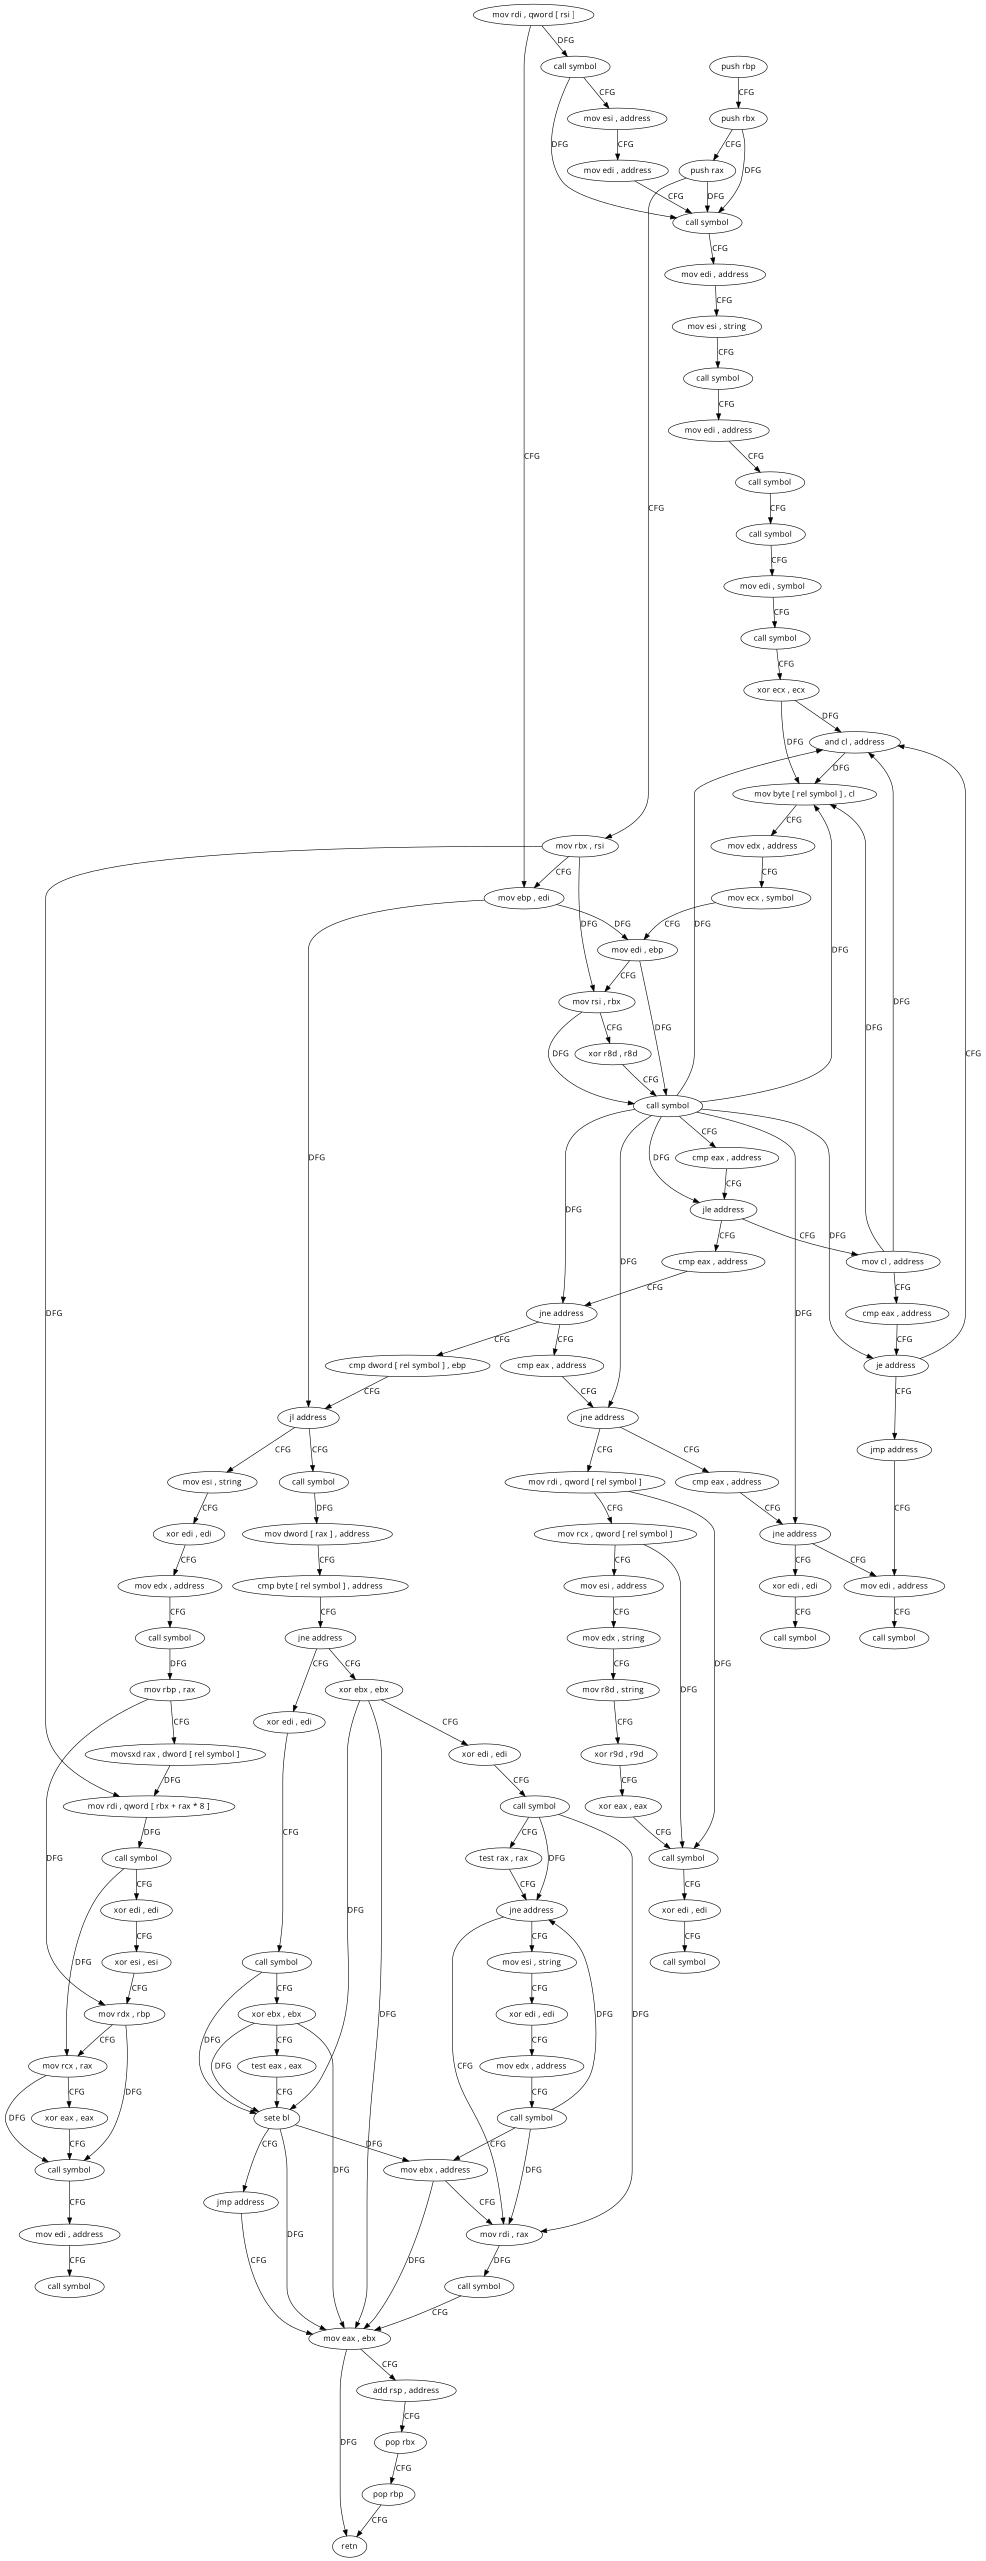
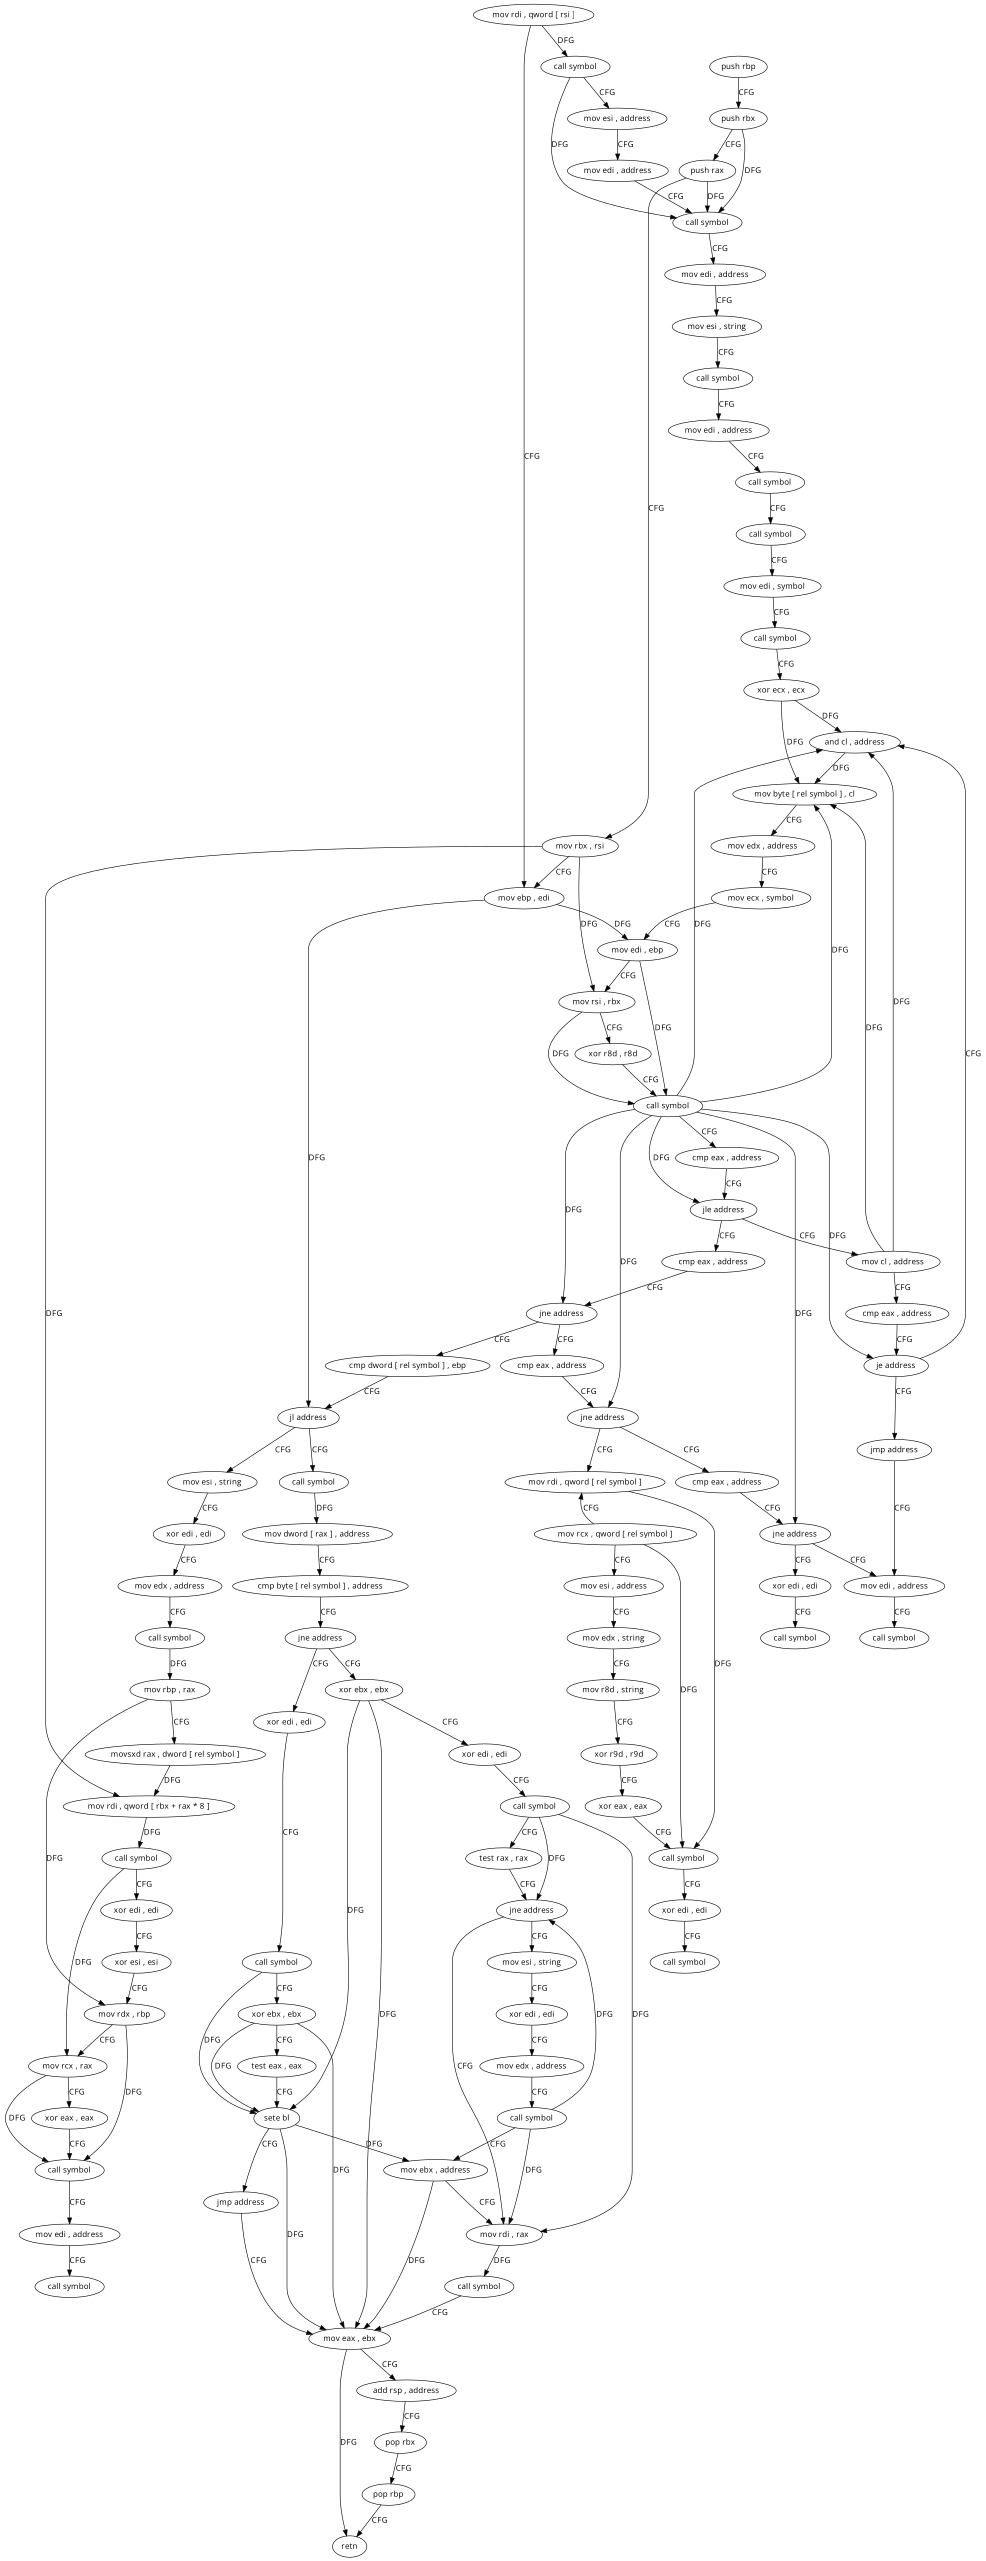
edge "mov rdi , qword [ rel symbol ]" -> "mov rcx , qword [ rel symbol ]": reversed
